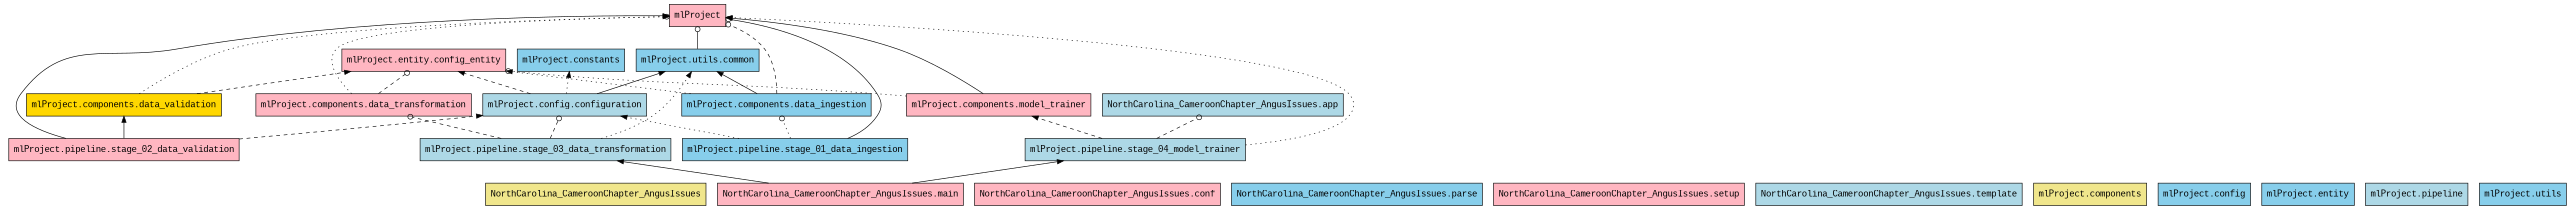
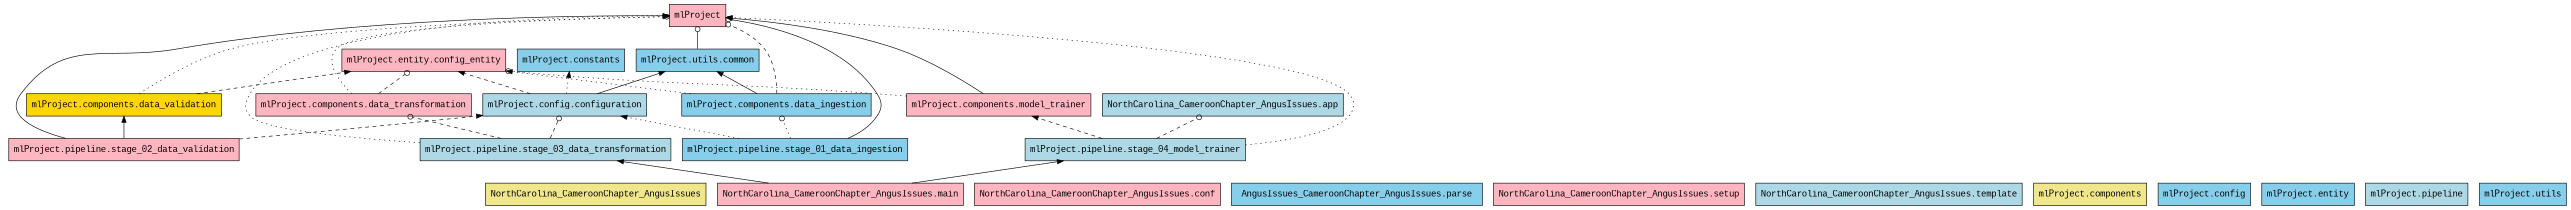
edge "mlProject.pipeline.stage_03_data_transformation" -> "mlProject.utils.common": now "mlProject.pipeline.stage_03_data_transformation" -> "mlProject"
node "NorthCarolina_CameroonChapter_AngusIssues.parse": label "NorthCarolina_CameroonChapter_AngusIssues.parse" -> "AngusIssues_CameroonChapter_AngusIssues.parse"
